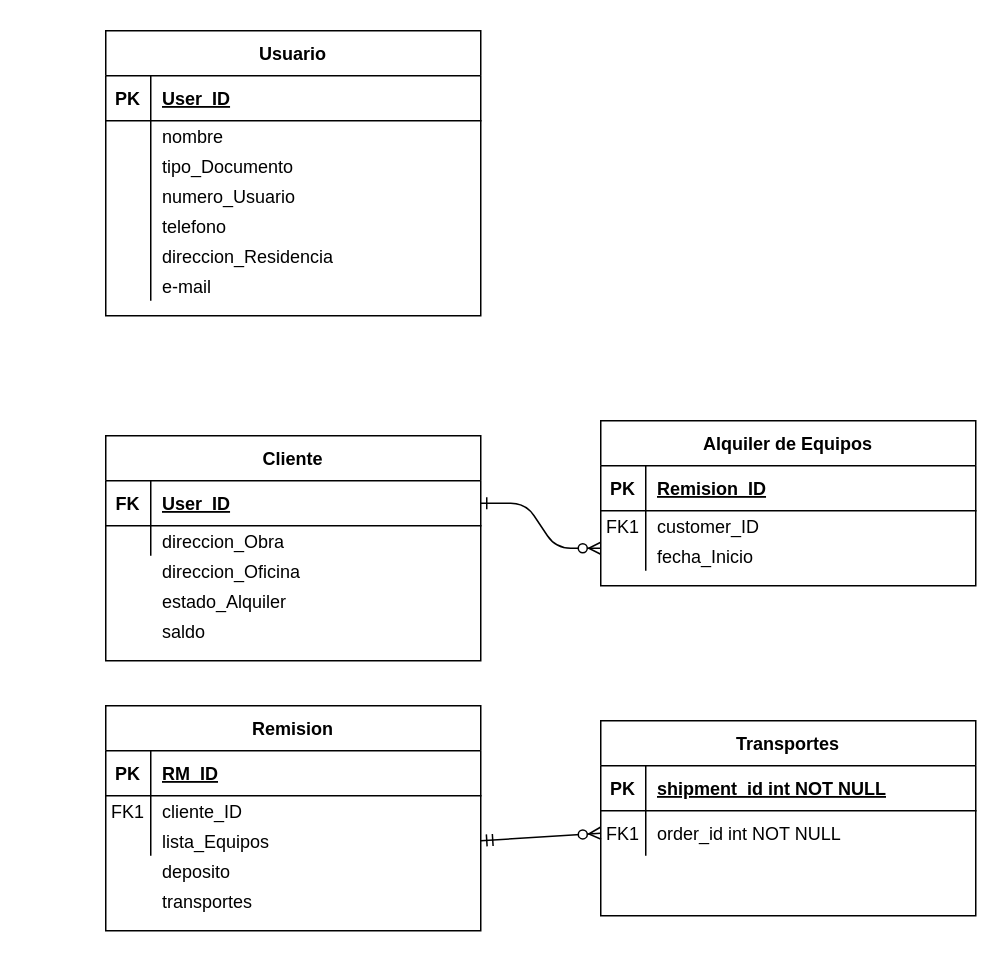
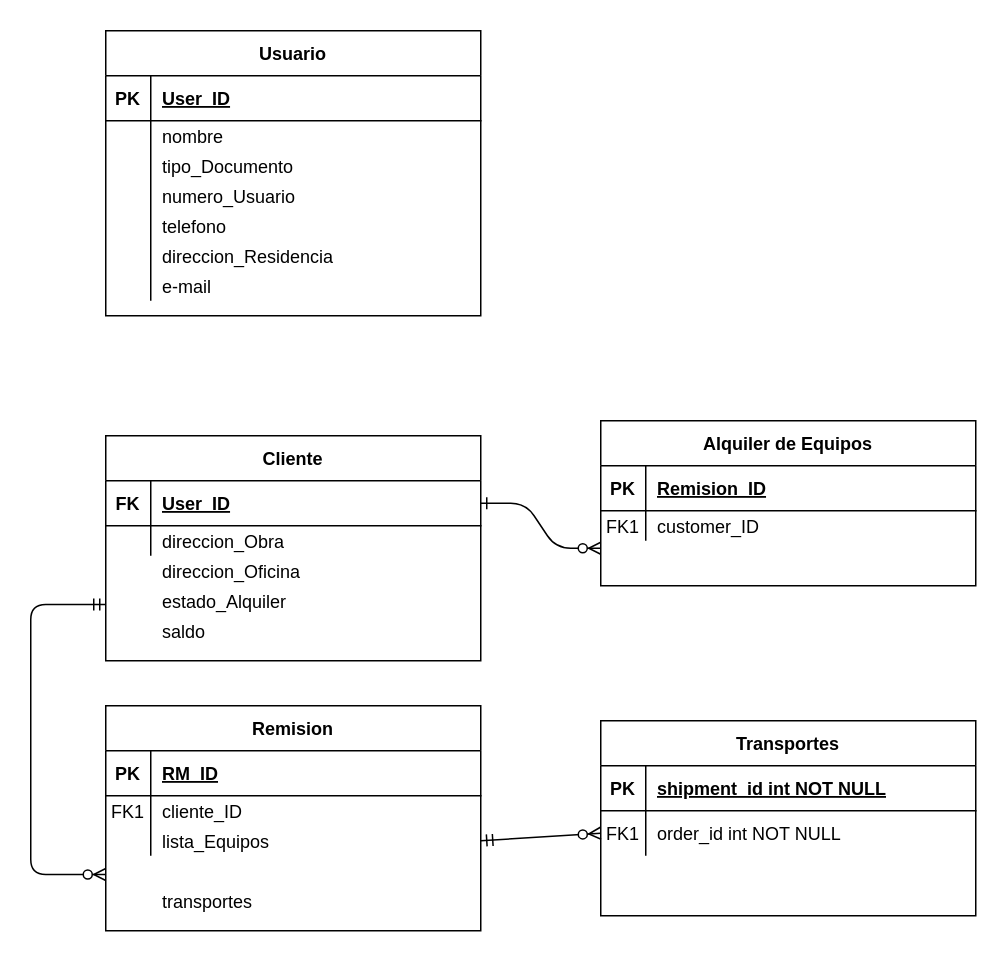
node "fecha_Inicio": removed
edge "Cliente" -- "Remision": added
node "deposito": removed
